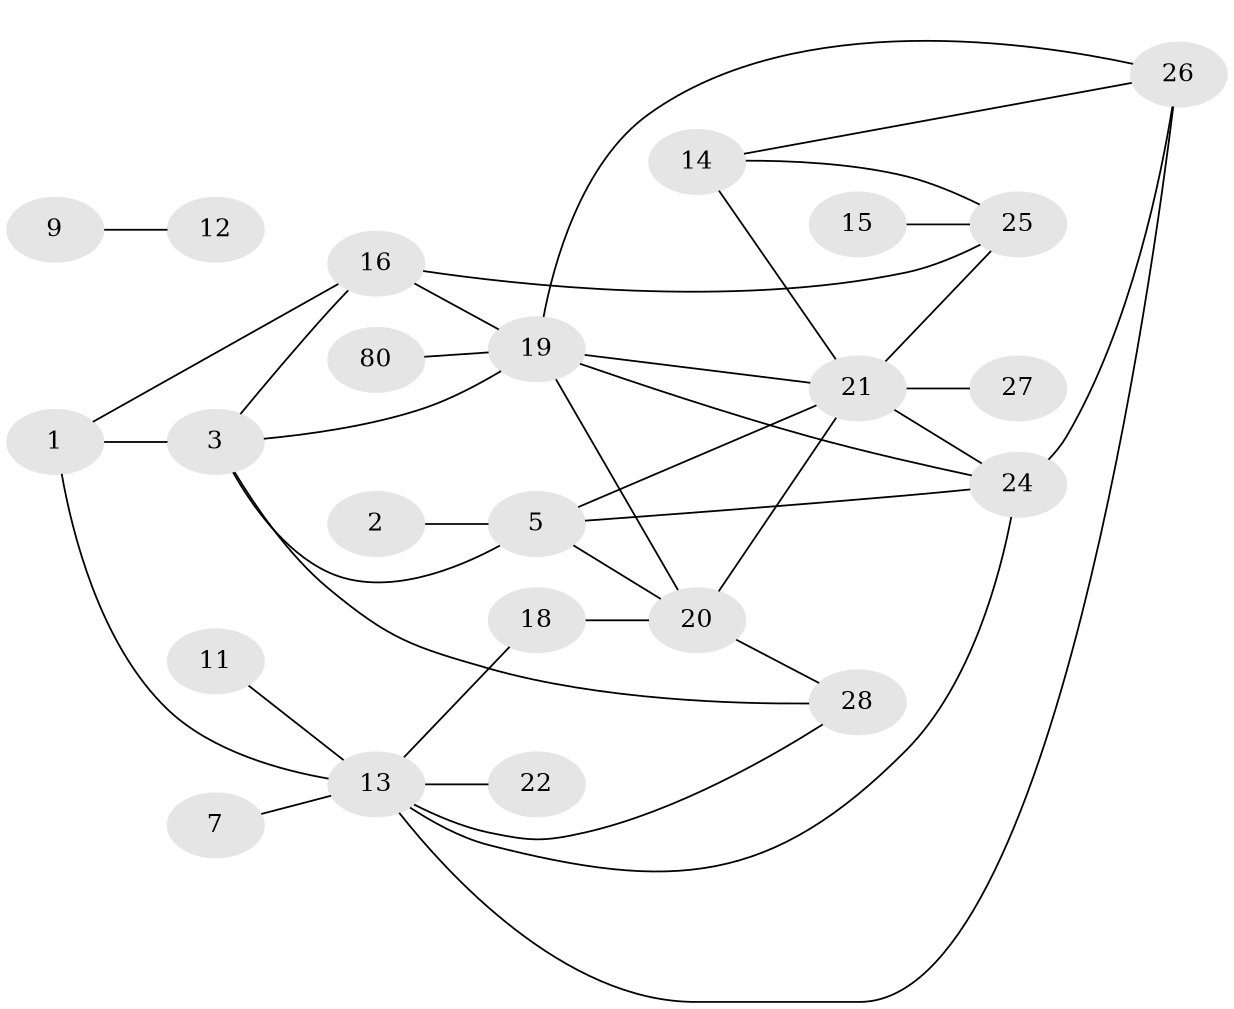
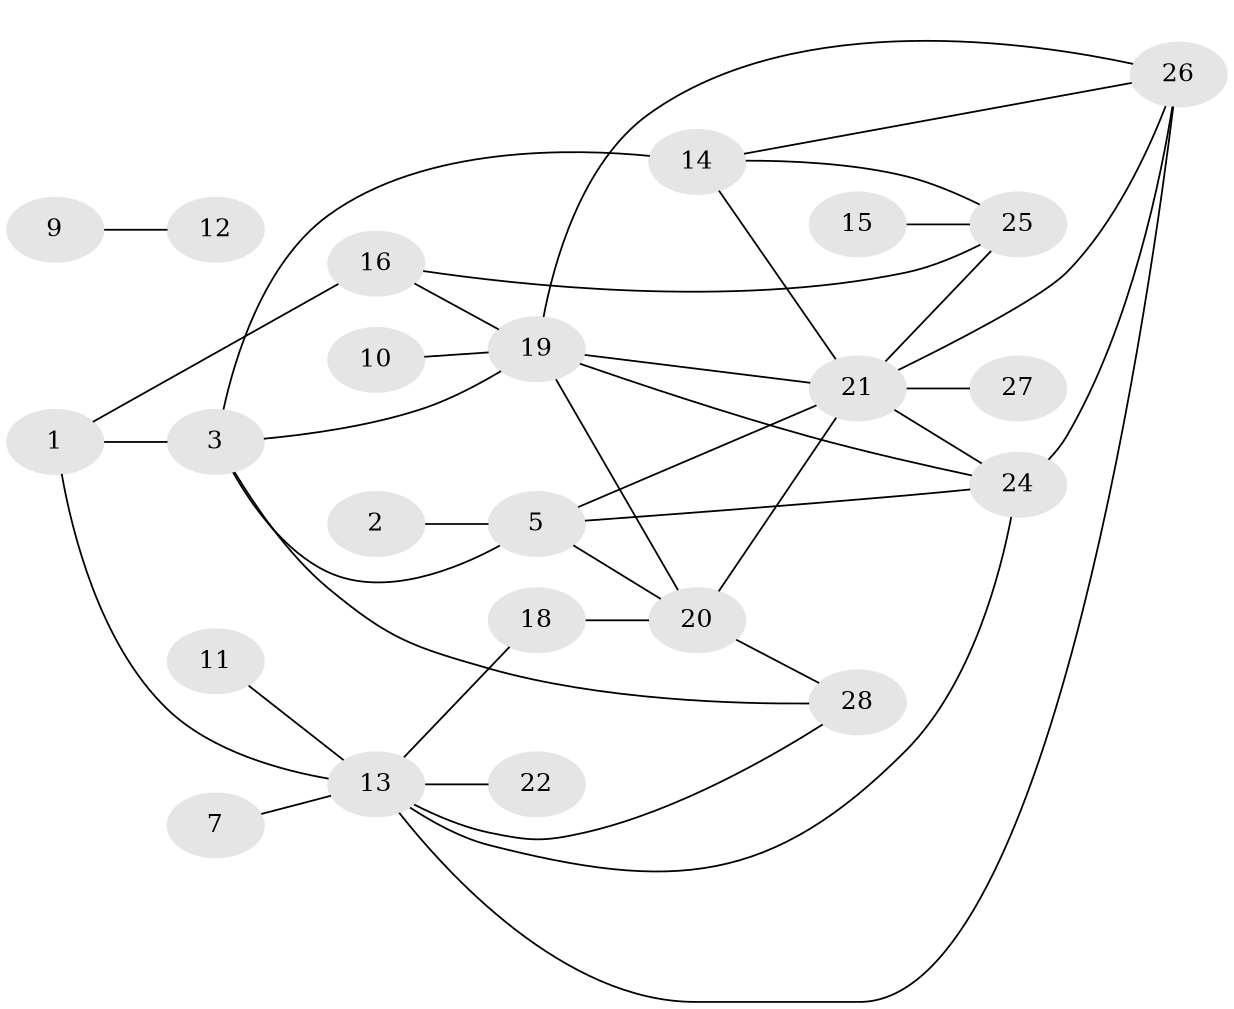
edge "26" -- "21": added
edge "16" -- "3": now "14" -- "3"
node "80": label "80" -> "10"
